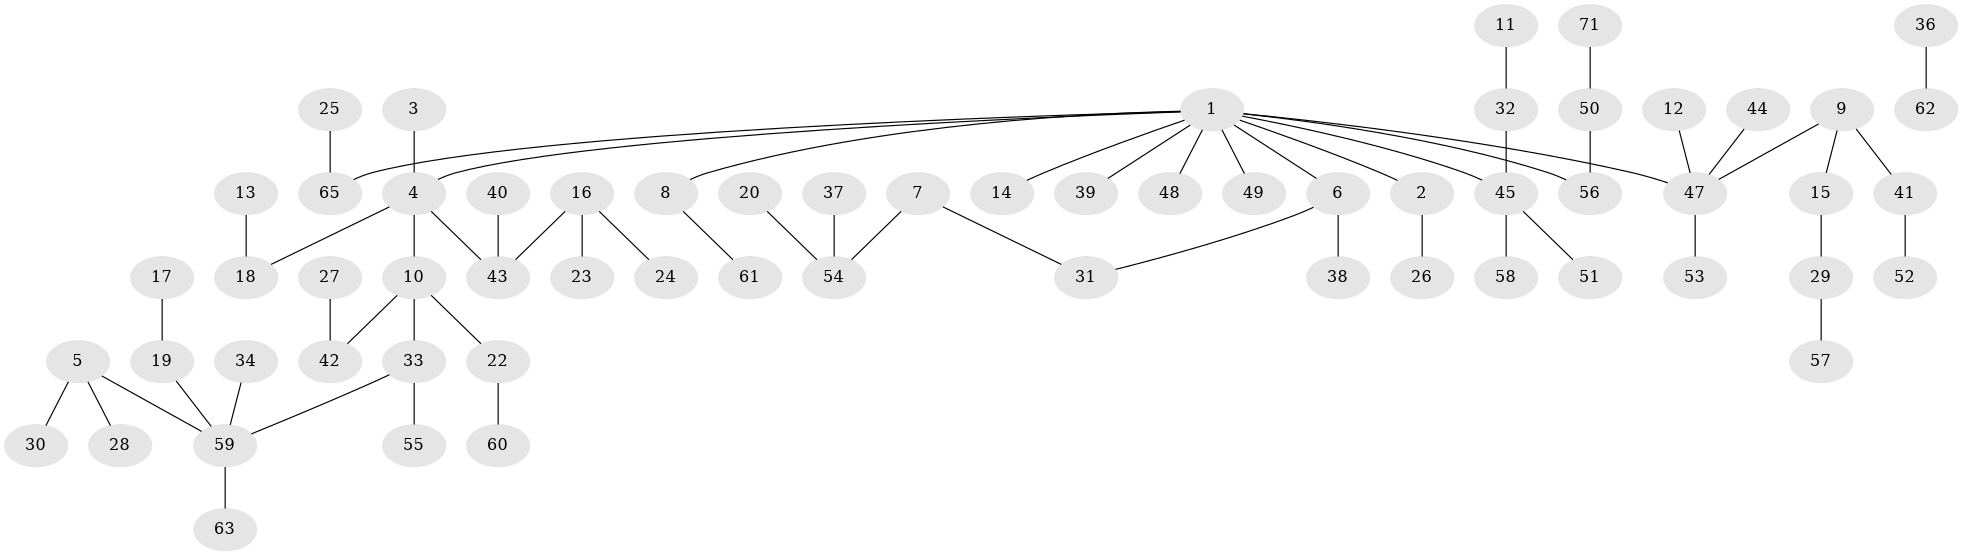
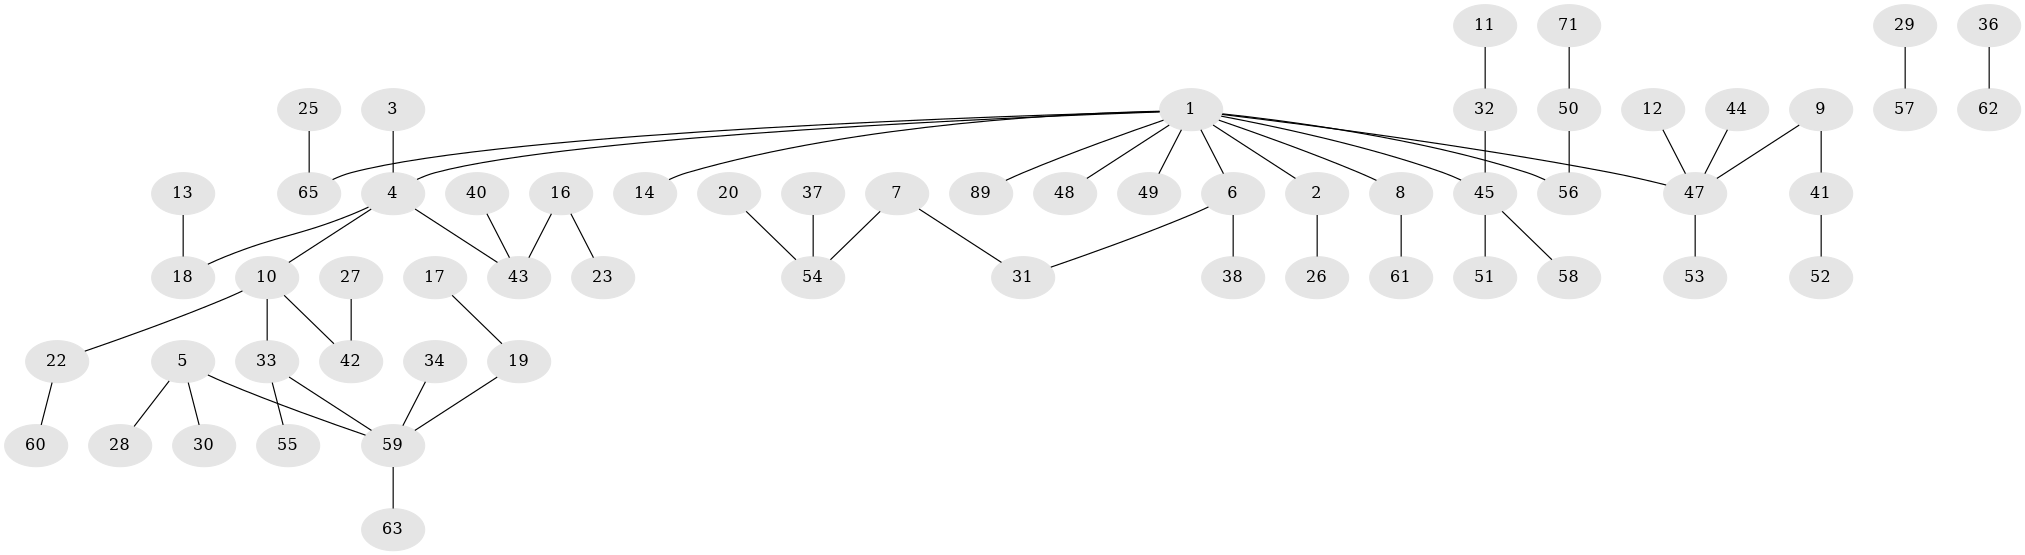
node "39": label "39" -> "89"
node "15": removed
node "24": removed
